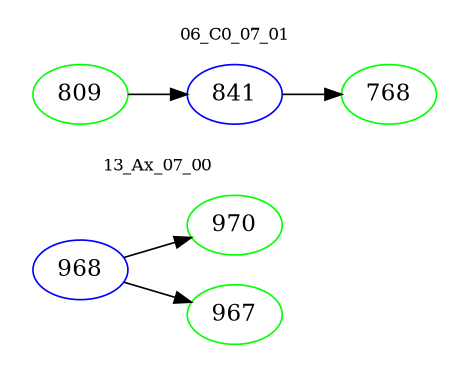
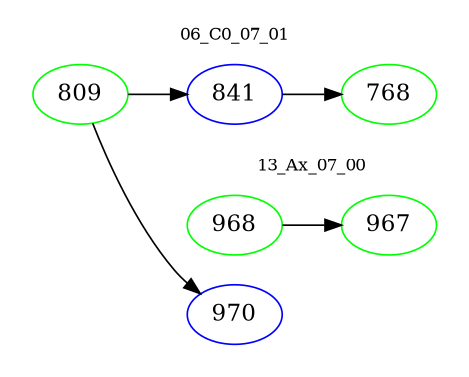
node "970": color green -> blue
edge "968" -> "970": now "809" -> "970"
node "968": color blue -> green
